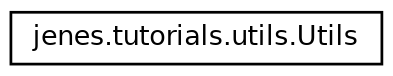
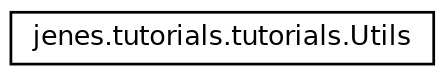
node "jenes.tutorials.utils.Utils": label "jenes.tutorials.utils.Utils" -> "jenes.tutorials.tutorials.Utils"
